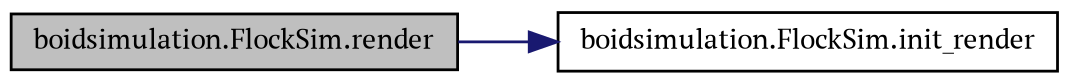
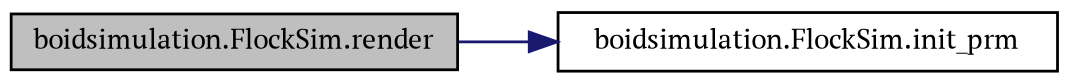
node "boidsimulation.FlockSim.init_render": label "boidsimulation.FlockSim.init_render" -> "boidsimulation.FlockSim.init_prm"
